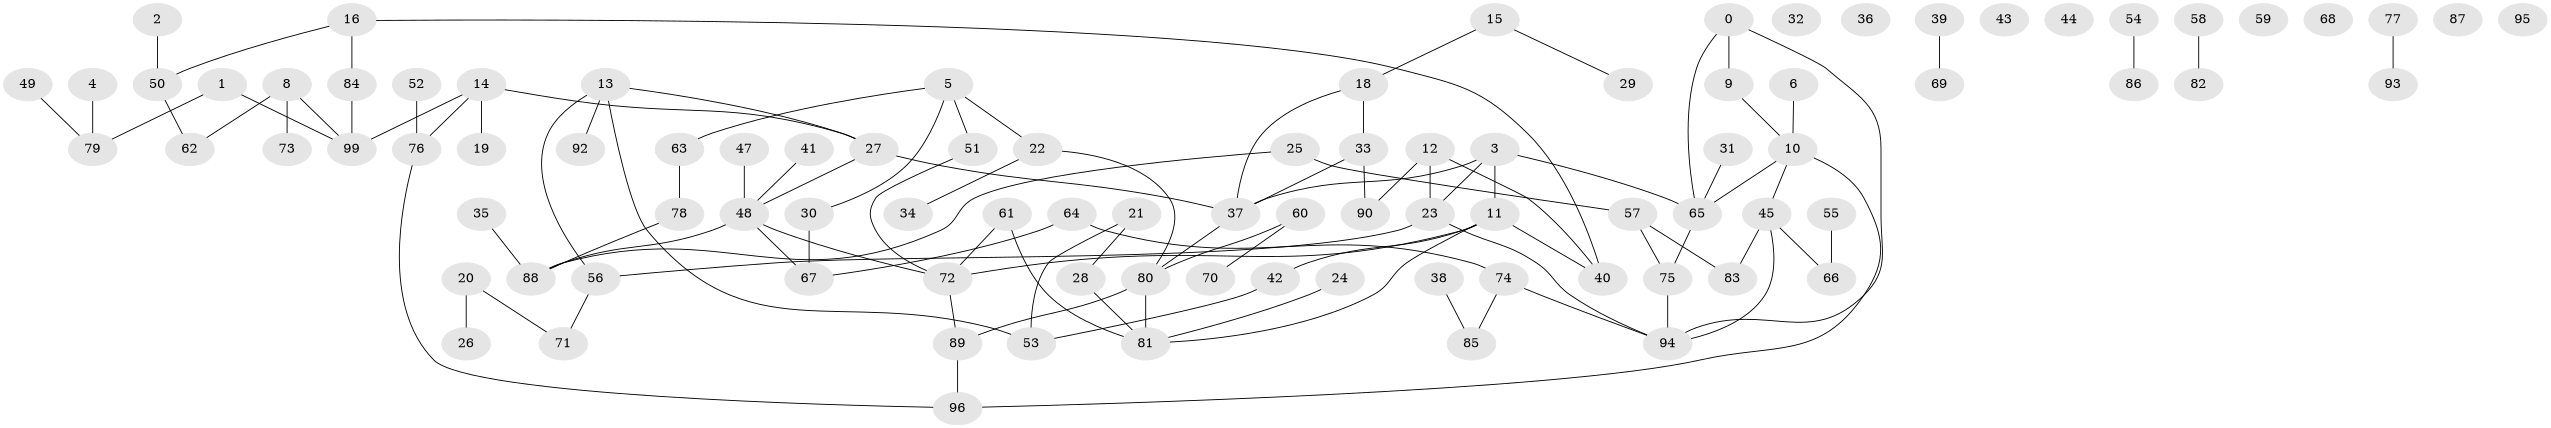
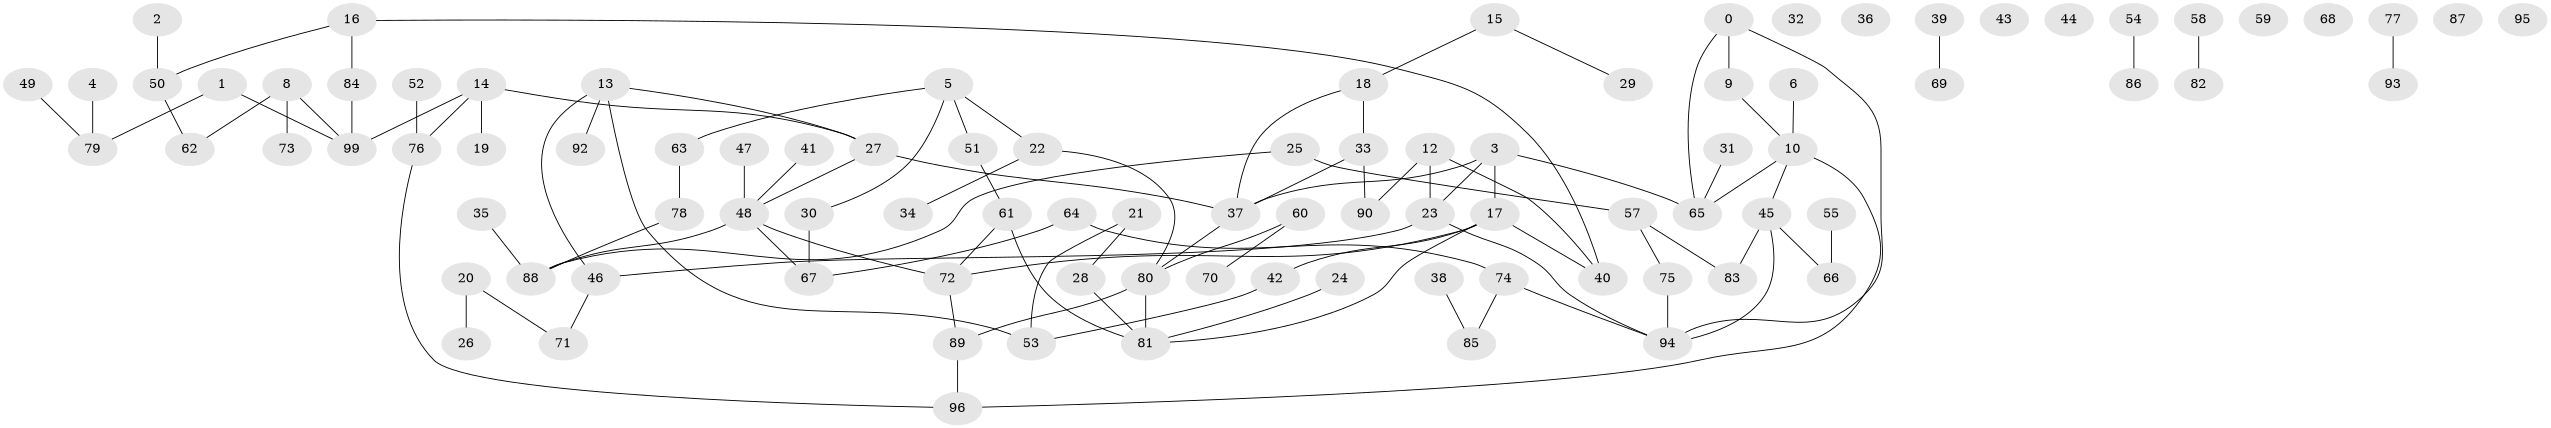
edge "51" -- "72": now "51" -- "61"
node "11": label "11" -> "17"
edge "65" -- "75": removed
node "56": label "56" -> "46"
